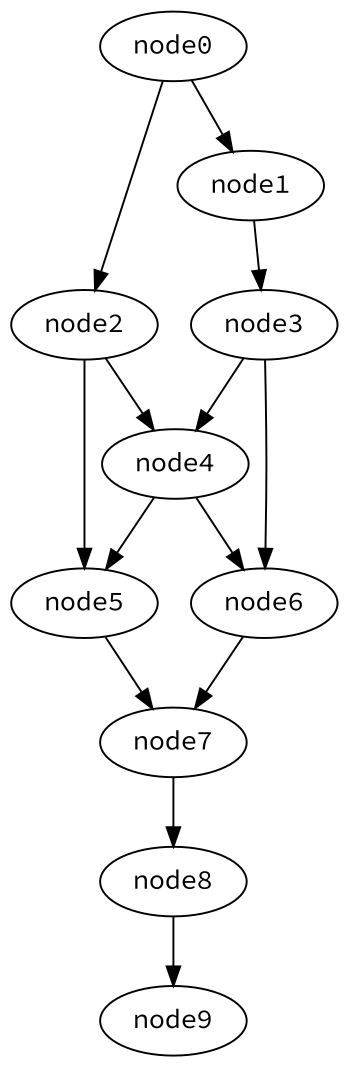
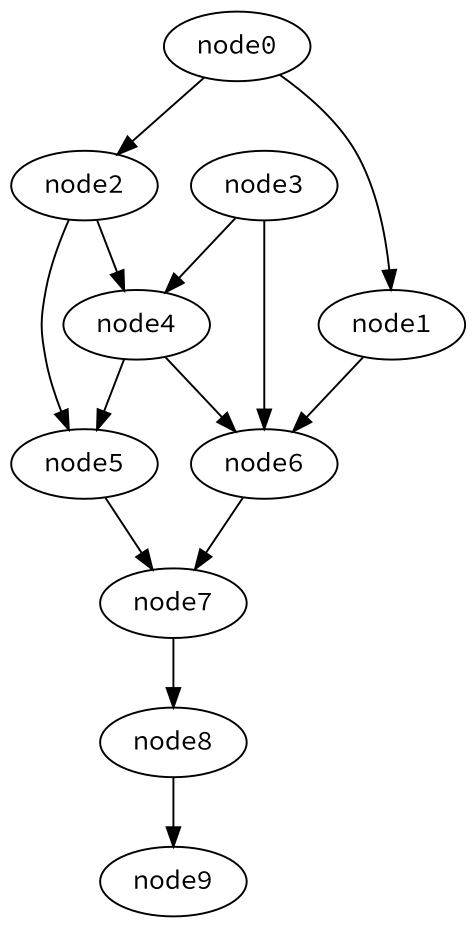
edge "node1" -> "node3": now "node1" -> "node6"
